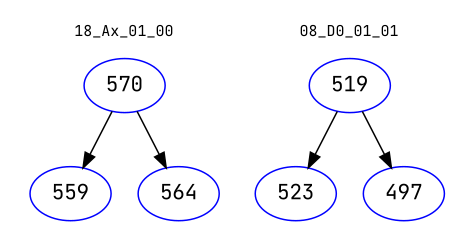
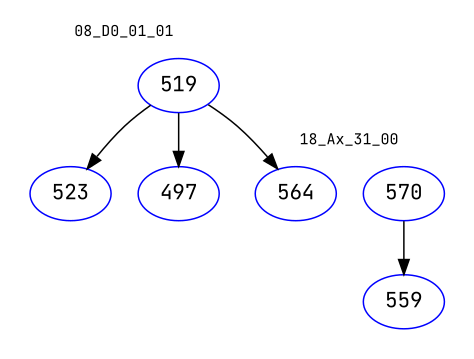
cluster "18_Ax_01_00": label "18_Ax_01_00" -> "18_Ax_31_00"
edge "570" -> "564": now "519" -> "564"
